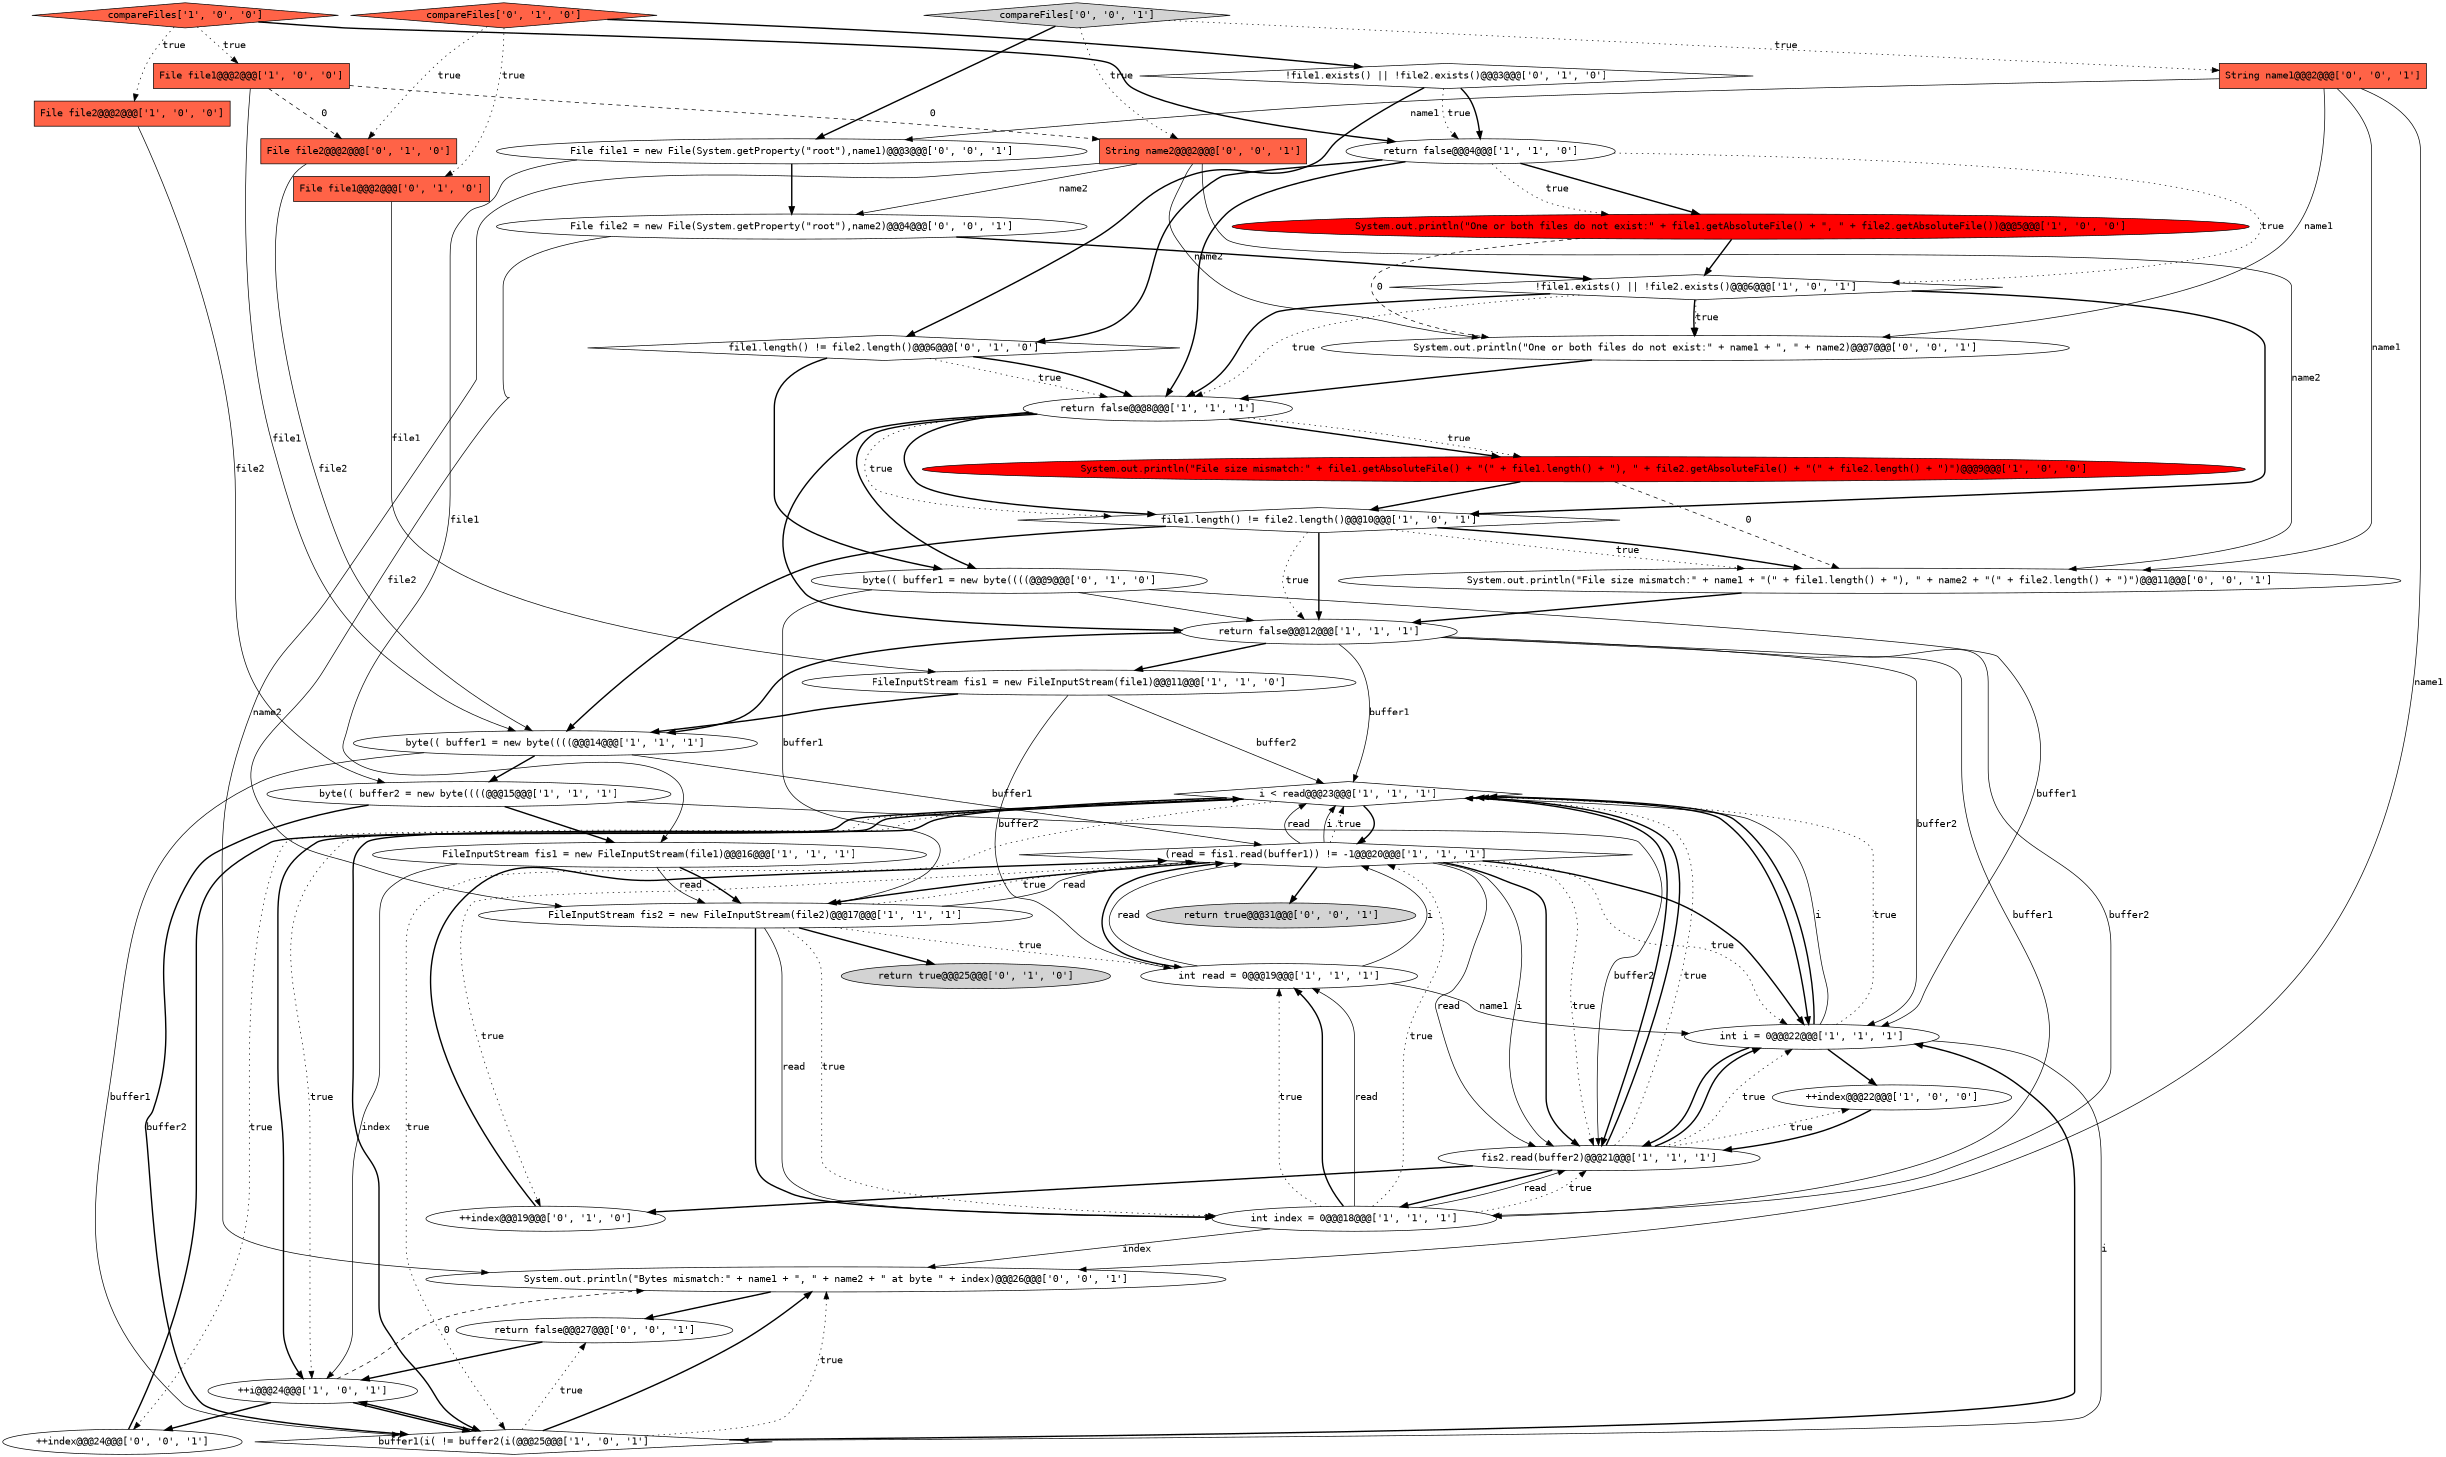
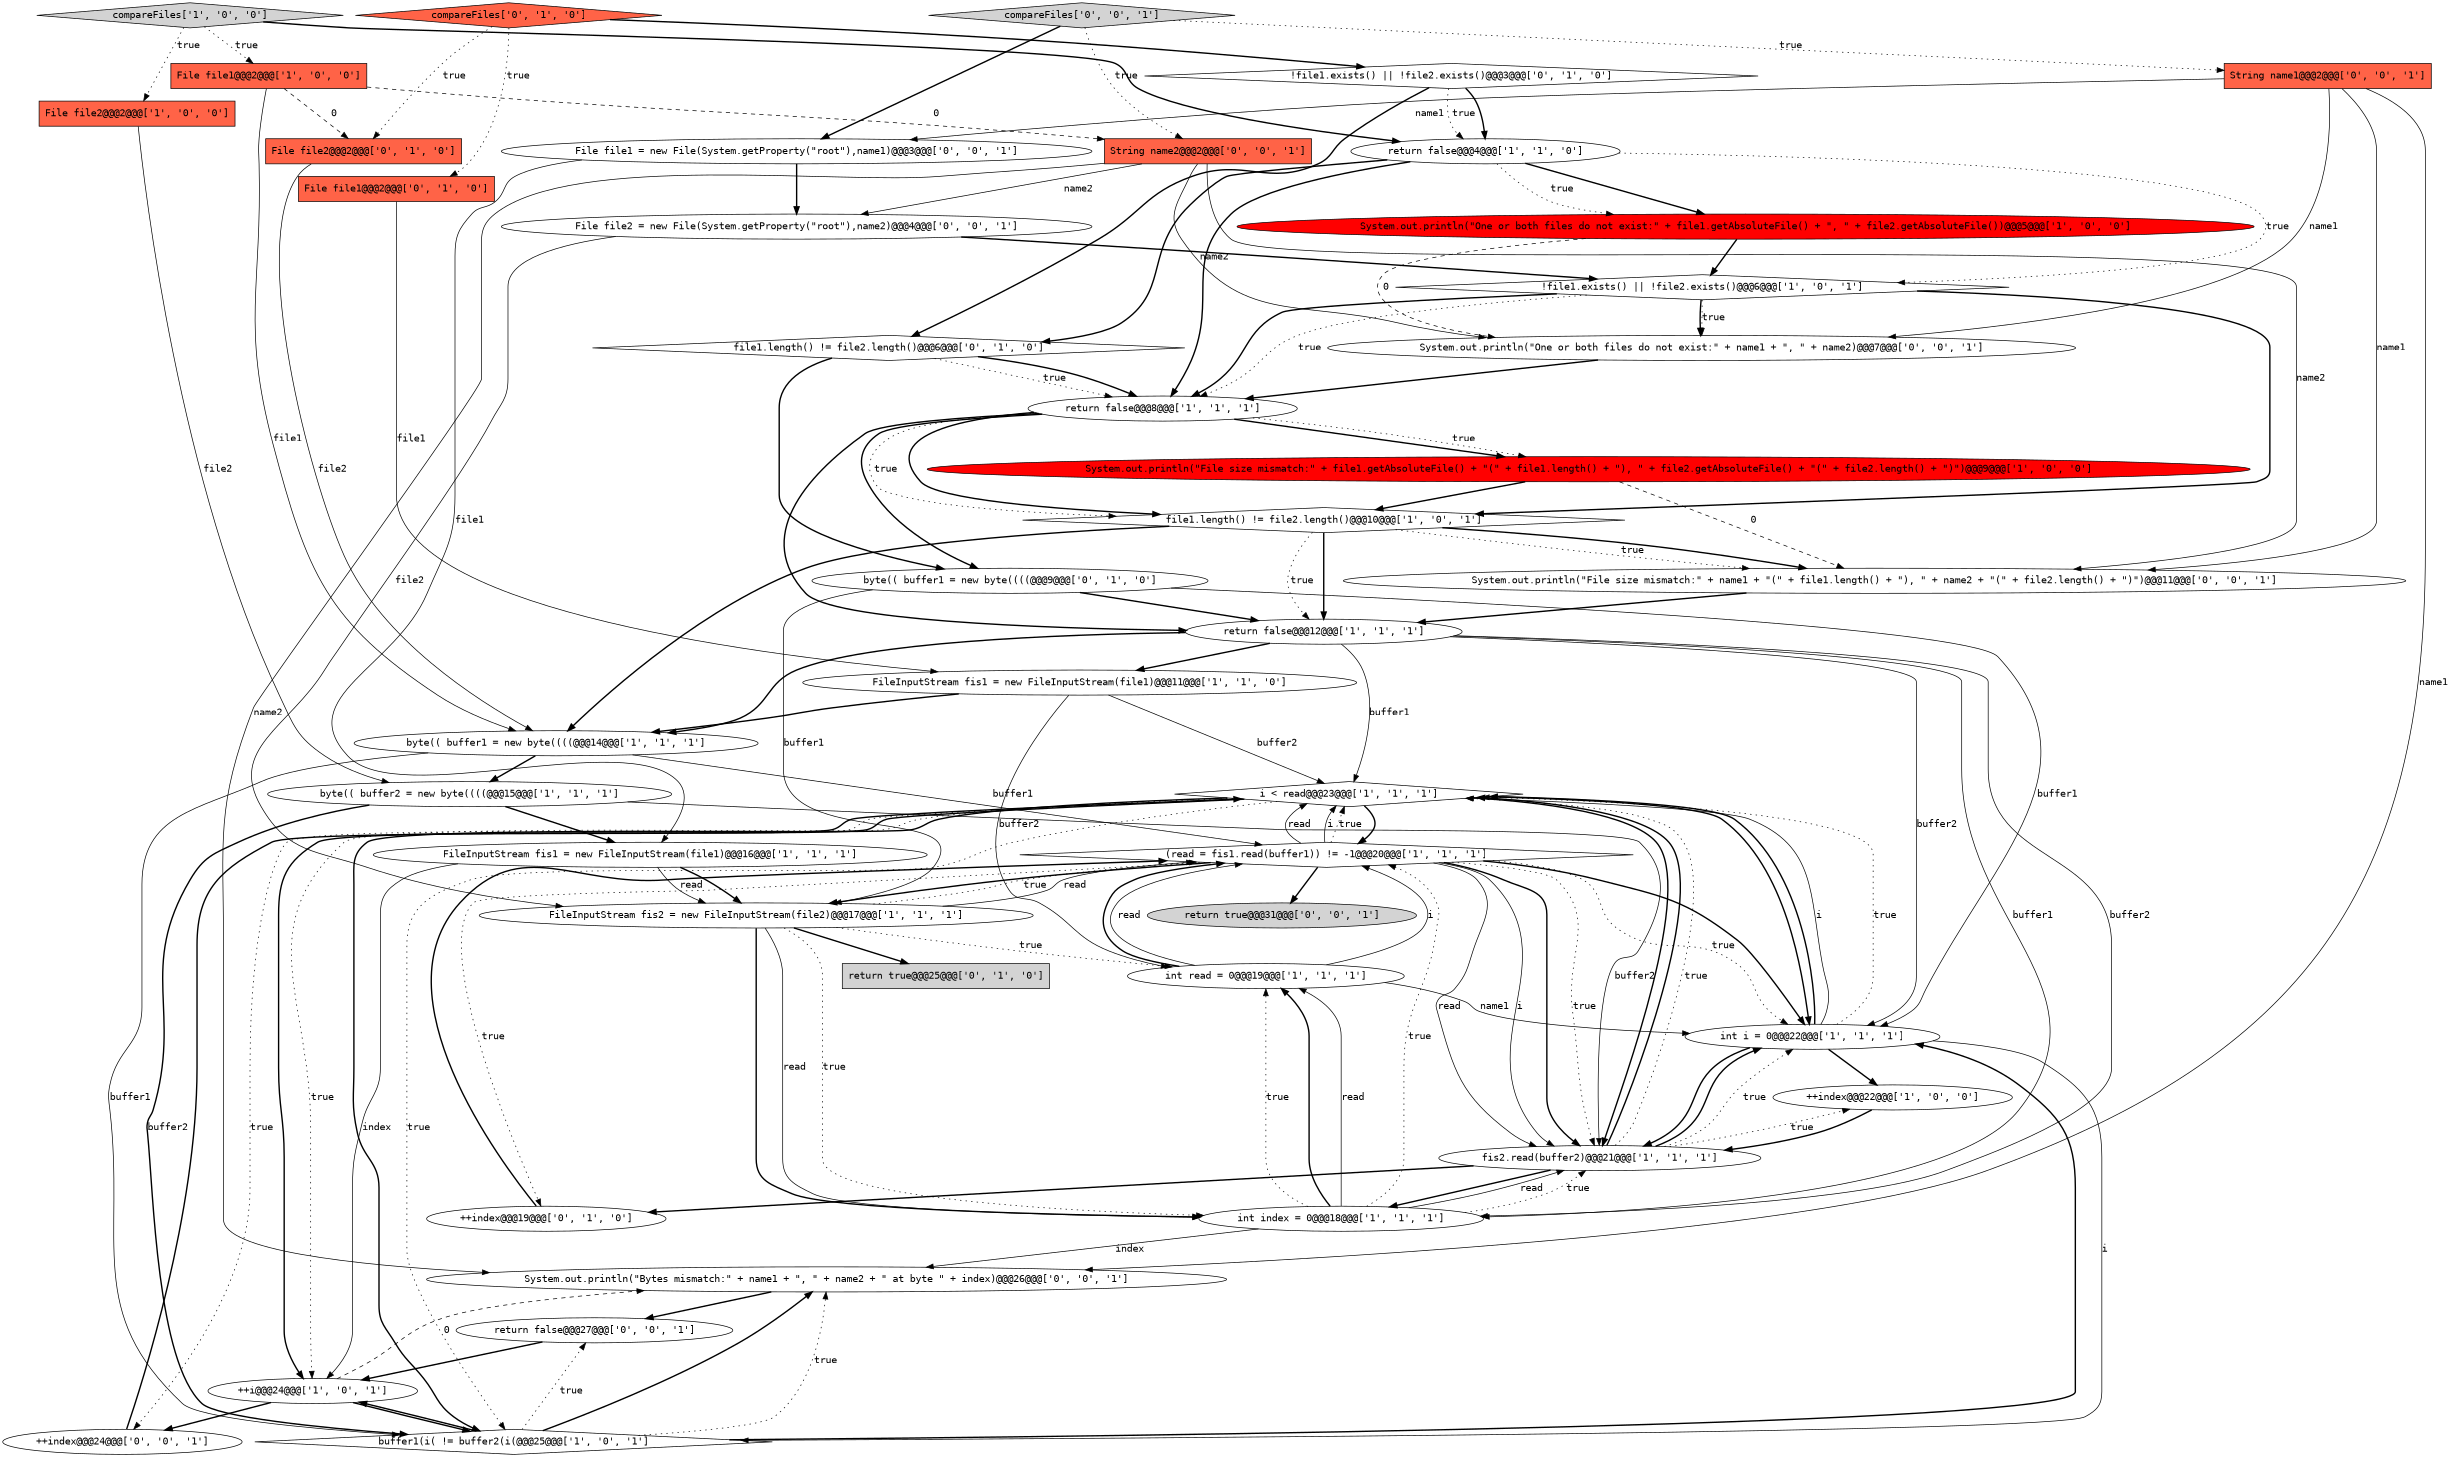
node "compareFiles['1', '0', '0']": fillcolor tomato -> lightgray
edge "byte(( buffer1 = new byte((((@@@9@@@['0', '1', '0']" -> "return false@@@12@@@['1', '1', '1']": style solid -> bold
node "return true@@@25@@@['0', '1', '0']": shape ellipse -> box
